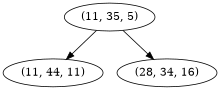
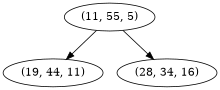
node "(11, 35, 5)": label "(11, 35, 5)" -> "(11, 55, 5)"
node "(11, 44, 11)": label "(11, 44, 11)" -> "(19, 44, 11)"
